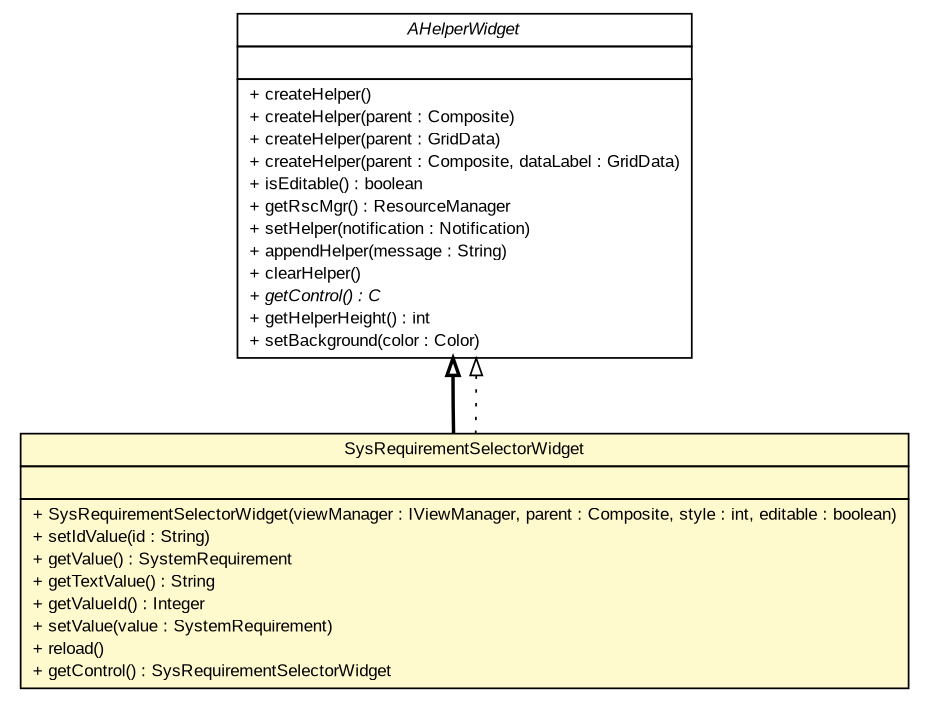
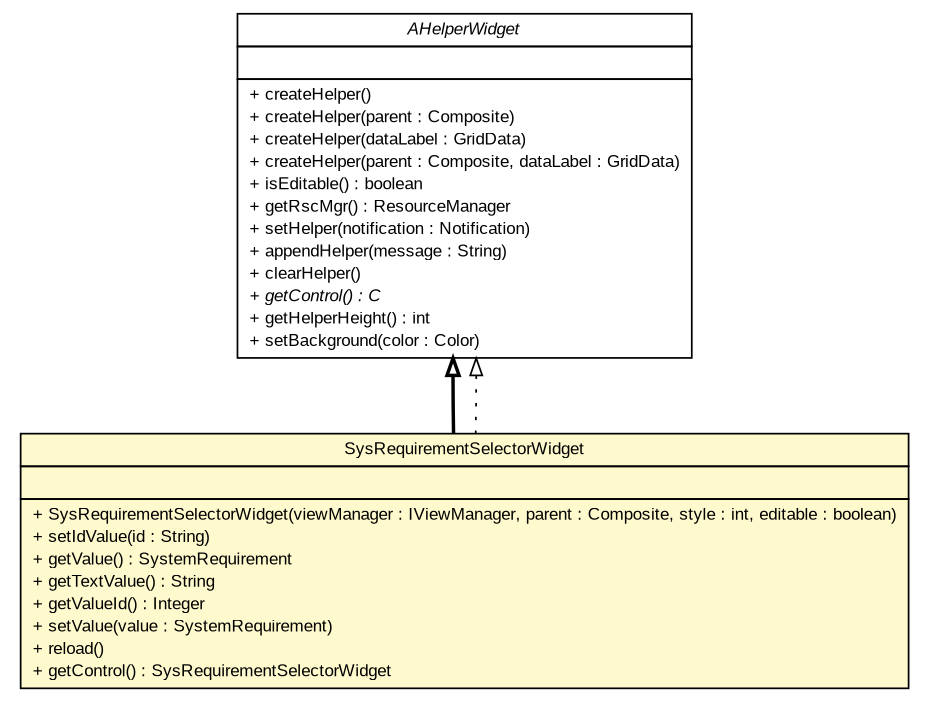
node "AHelperWidget": text "+ createHelper(parent : GridData)" -> "+ createHelper(dataLabel : GridData)"
